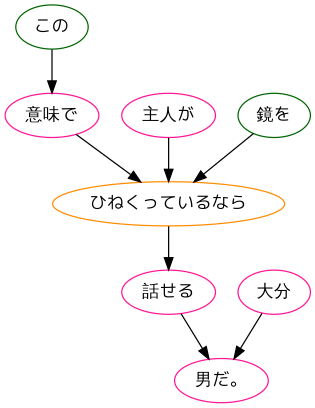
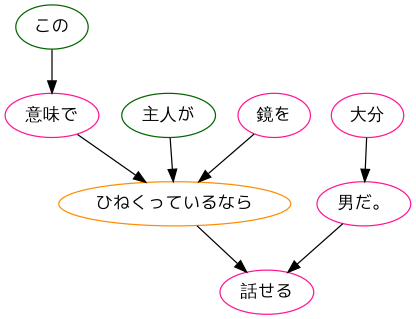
node "主人が": color deeppink -> darkgreen
node "鏡を": color darkgreen -> deeppink
edge "話せる" -> "男だ。": reversed
